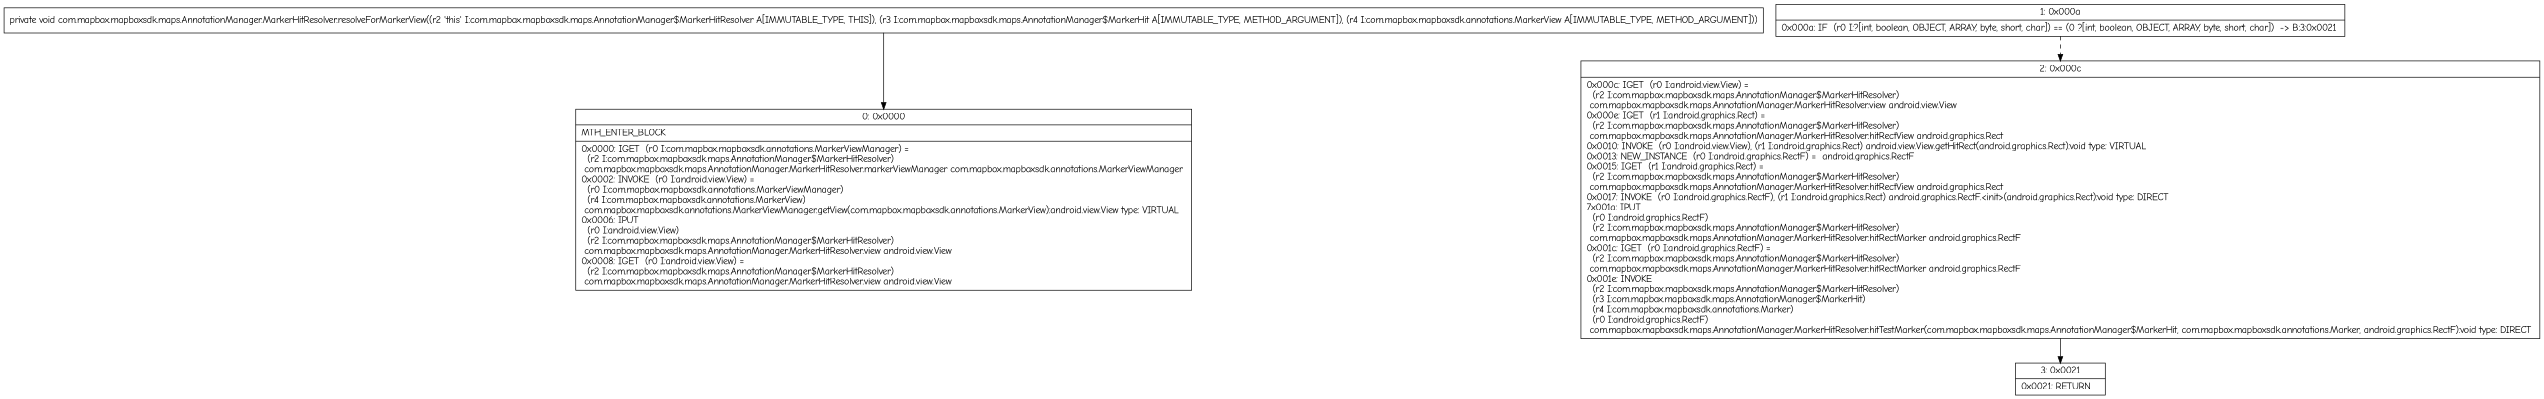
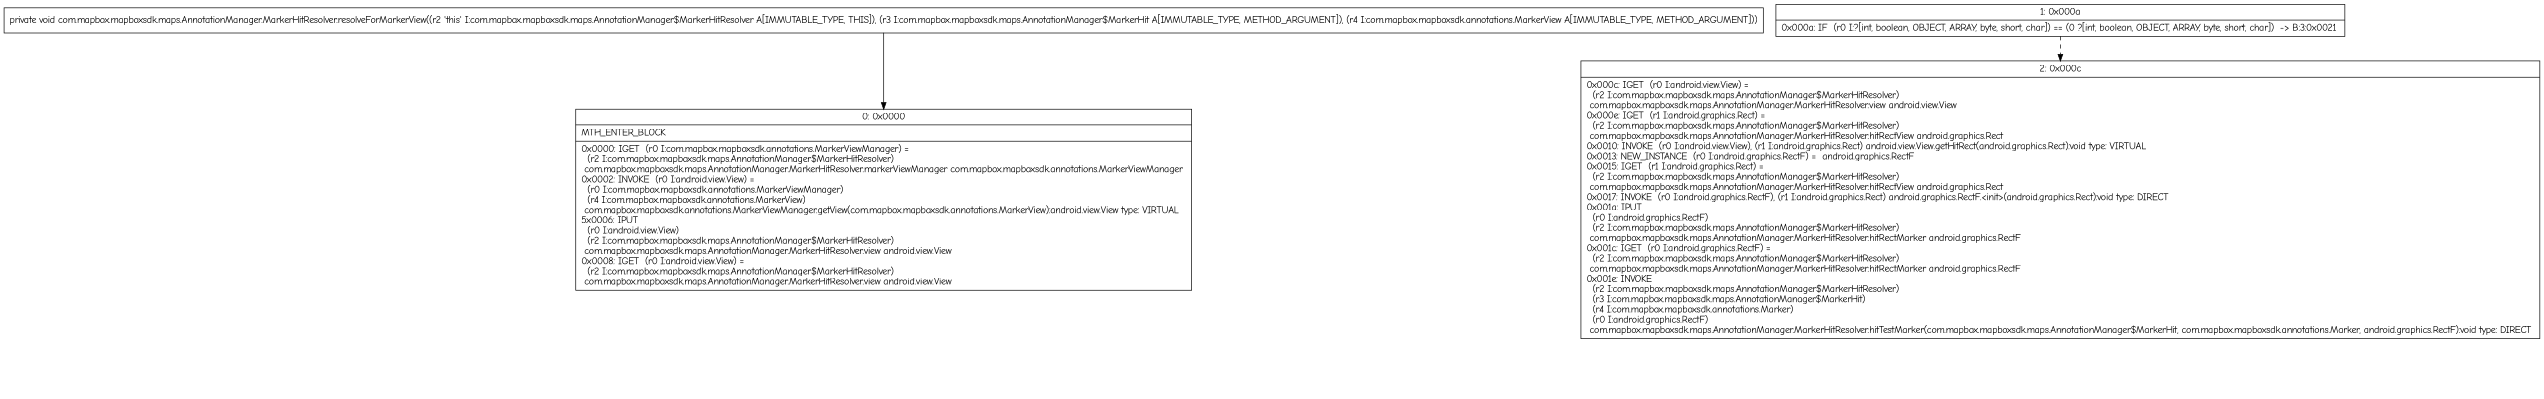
node "2: 0x000c": text "7x001a: IPUT" -> "0x001a: IPUT"
node "0: 0x0000": text "0x0006: IPUT" -> "5x0006: IPUT"
node "3: 0x0021": removed
